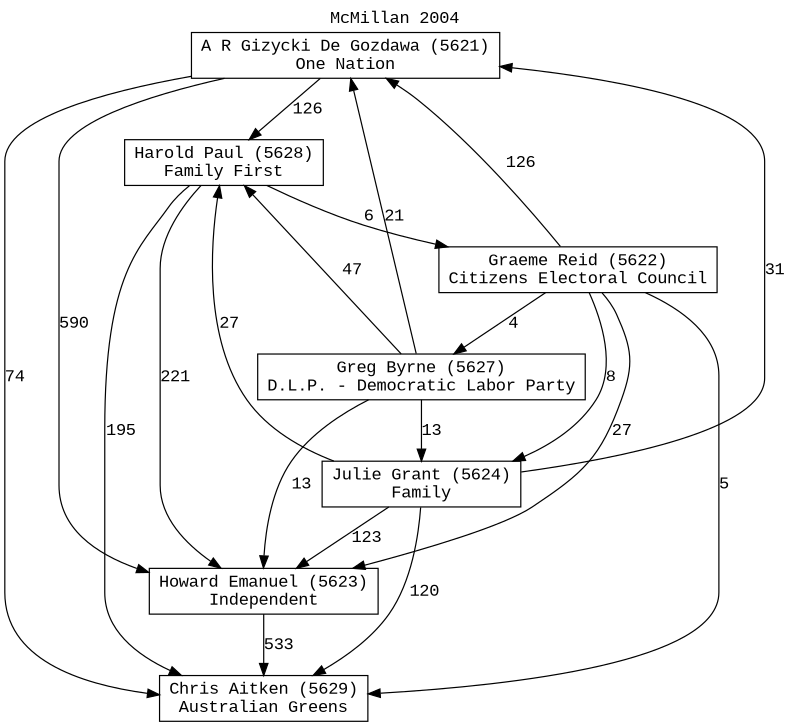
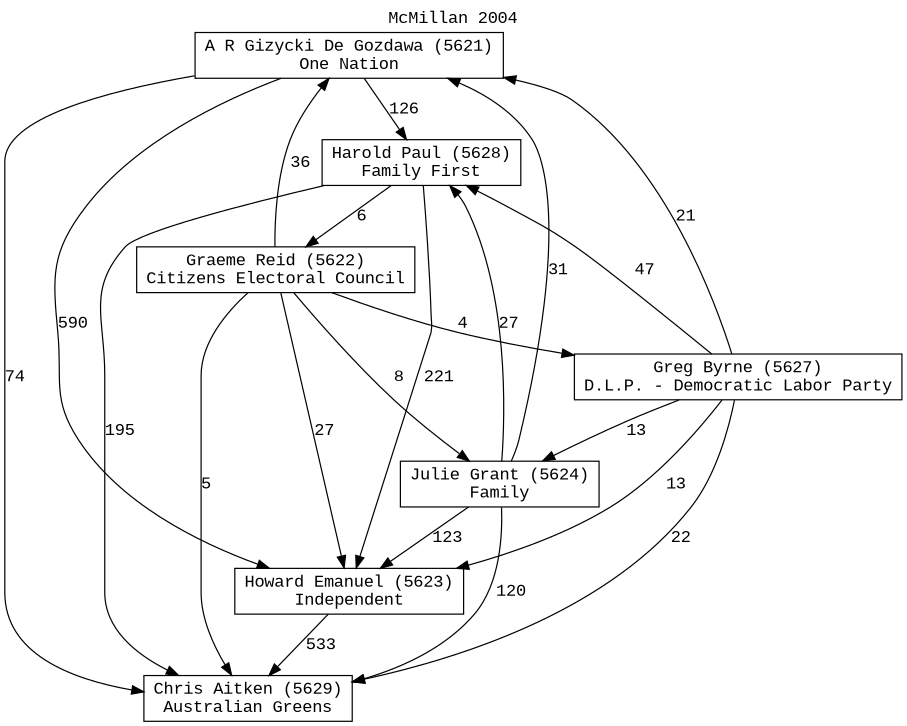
edge "Graeme Reid (5622) Citizens Electoral Council" -> "A R Gizycki De Gozdawa (5621) One Nation": label "126" -> "36"
edge "Greg Byrne (5627) D.L.P. - Democratic Labor Party" -> "Chris Aitken (5629) Australian Greens": added, label "22"
